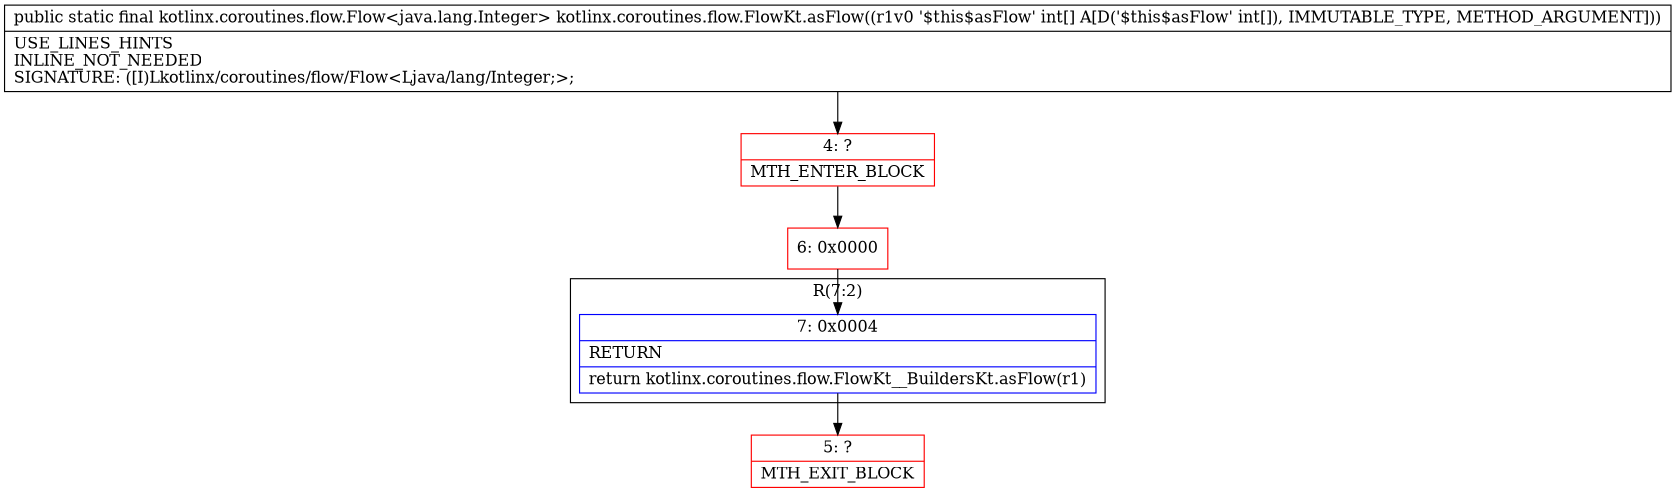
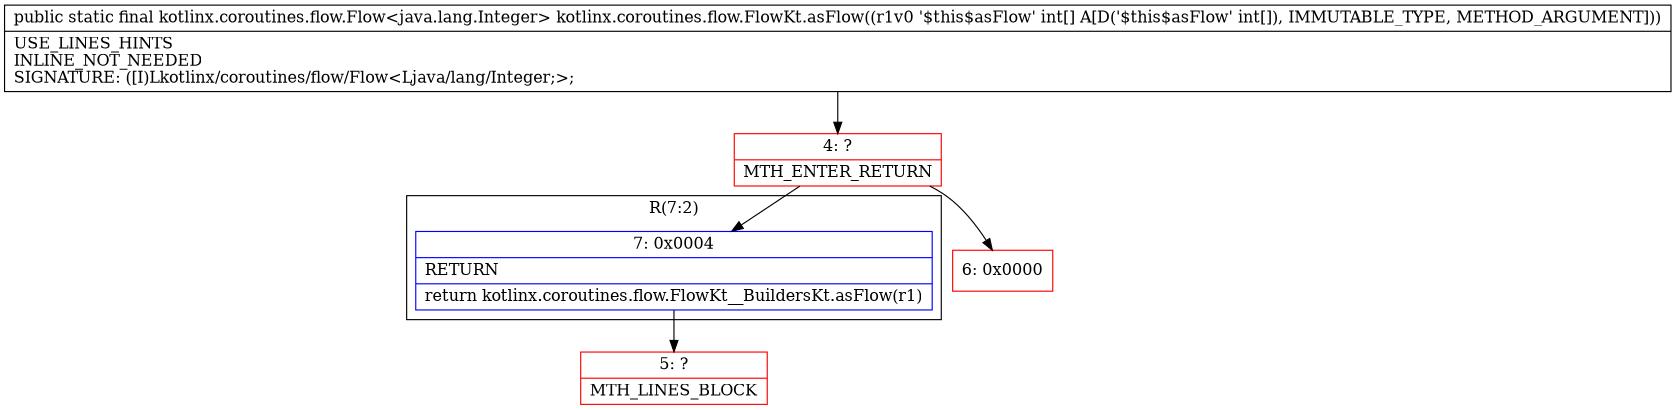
node "4: ?": text "MTH_ENTER_BLOCK" -> "MTH_ENTER_RETURN"
edge "6: 0x0000" -> "7: 0x0004": now "4: ?" -> "7: 0x0004"
node "5: ?": text "MTH_EXIT_BLOCK" -> "MTH_LINES_BLOCK"
